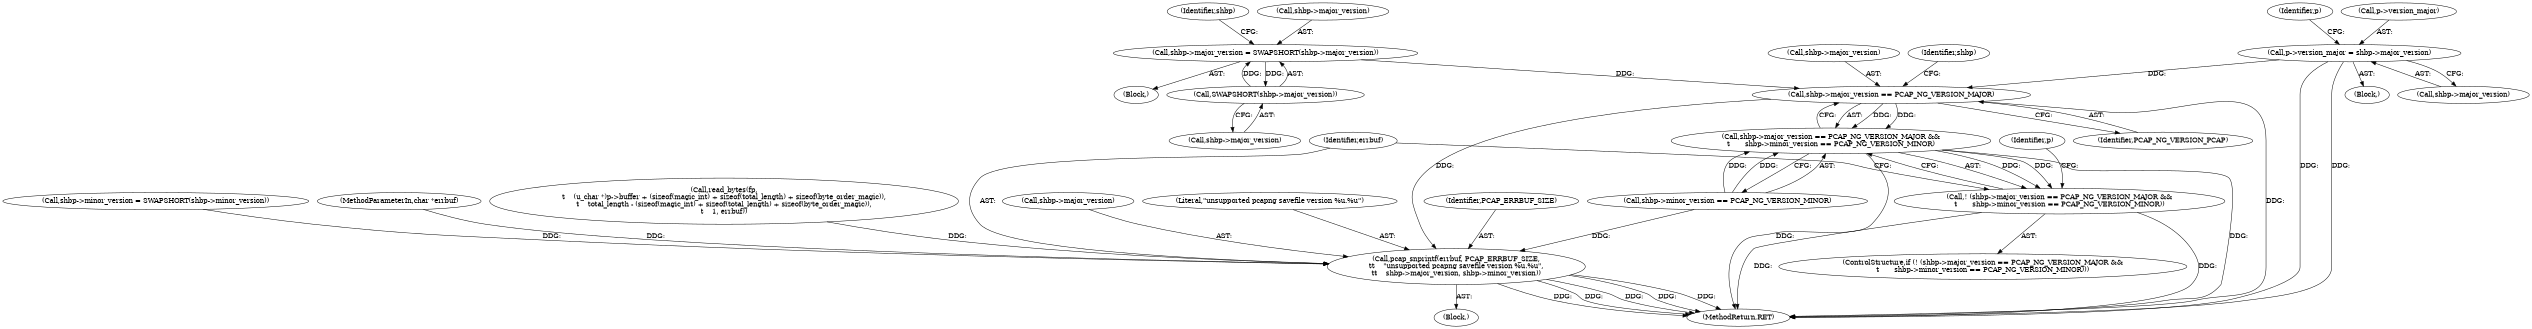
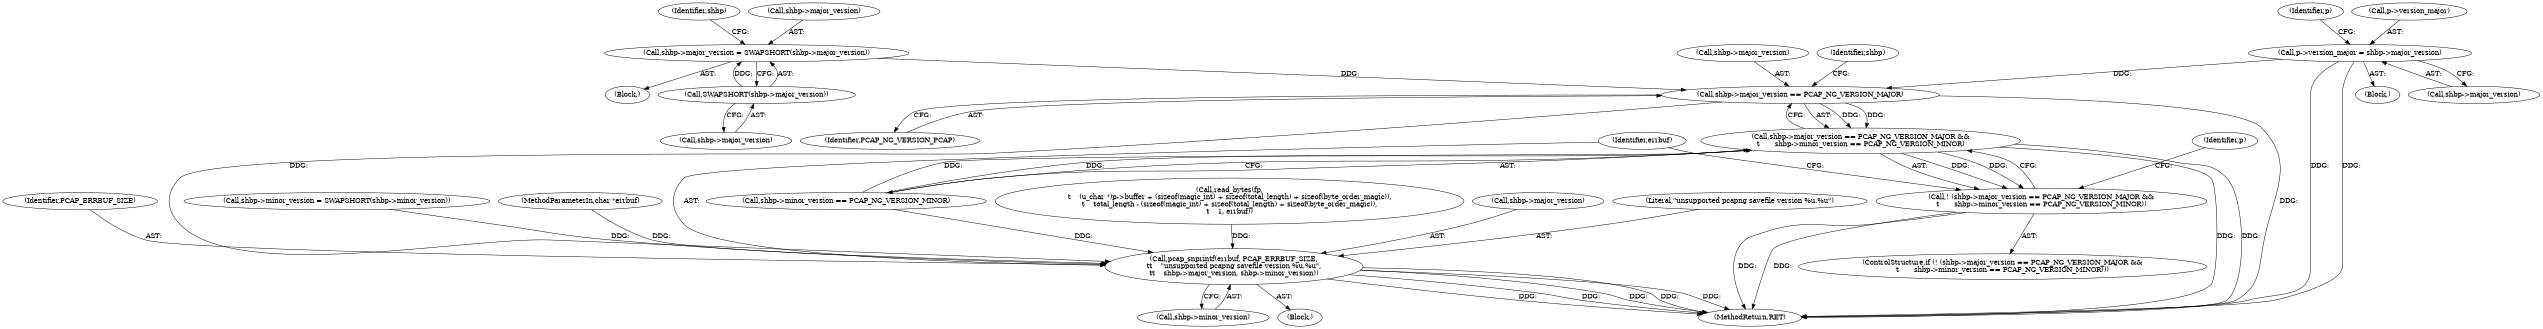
edge "(Call,shbp->major_version = SWAPSHORT(shbp->major_version))" -> "(Call,SWAPSHORT(shbp->major_version))": label "DDG: " -> "CFG: "
node "(Call,shbp->minor_version)": added
